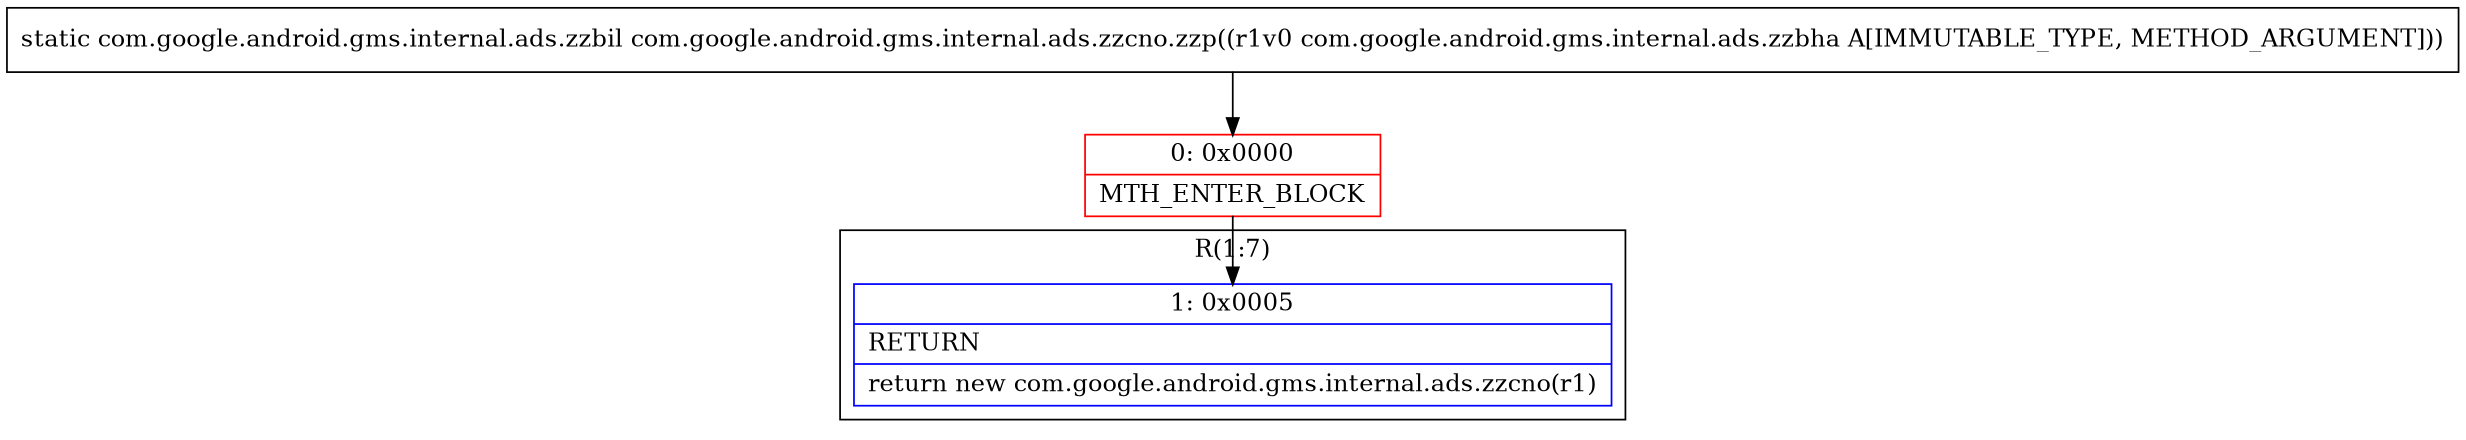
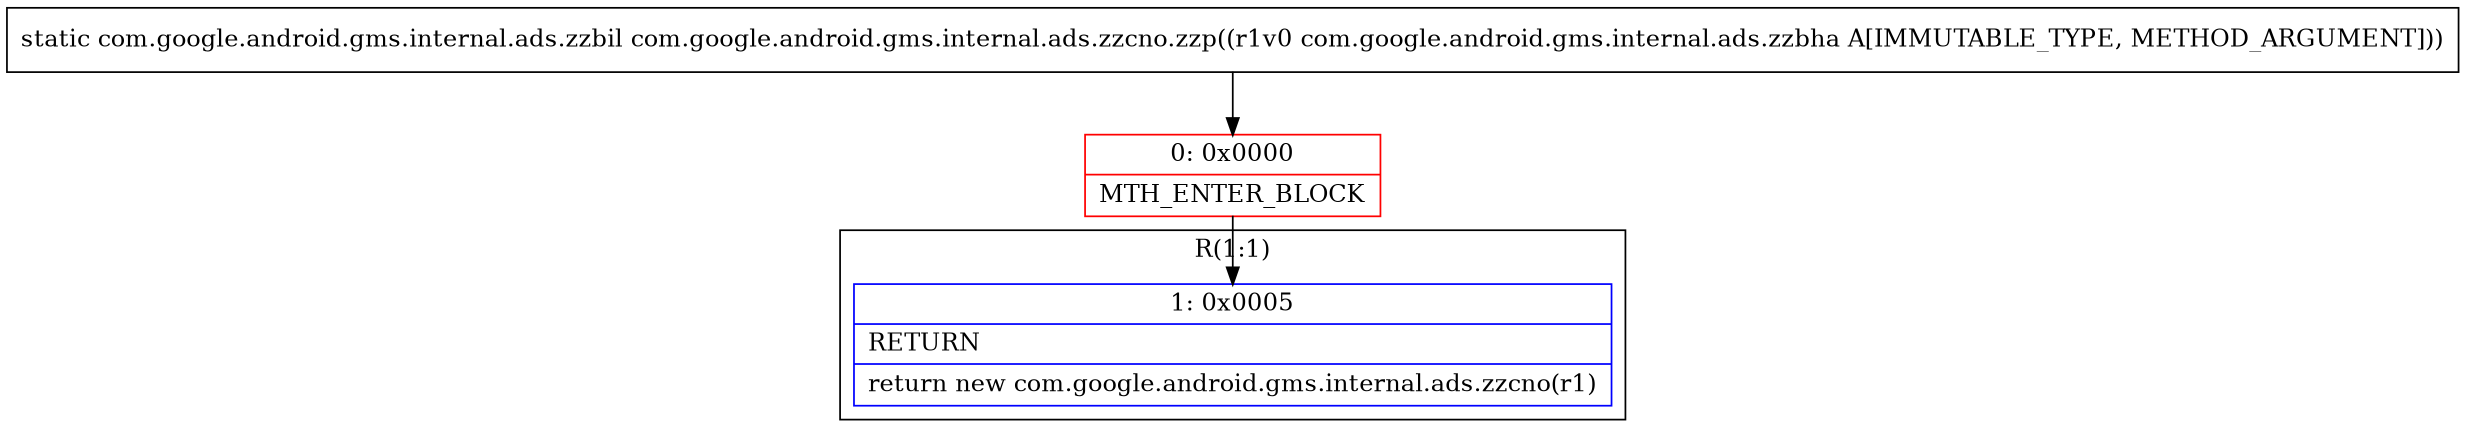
cluster "R(1:7)": label "R(1:7)" -> "R(1:1)"
